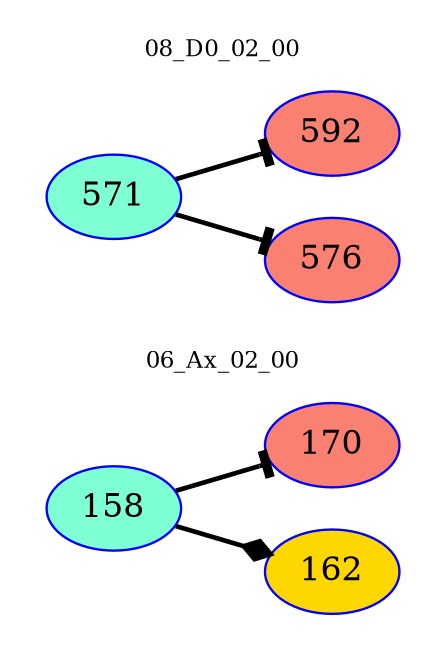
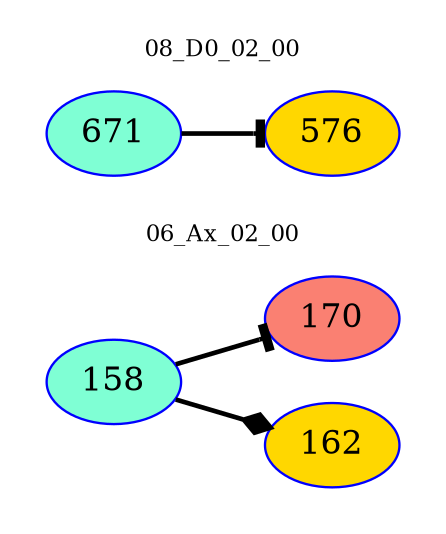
node "592": removed
node "571": label "571" -> "671"
node "576": fillcolor salmon -> gold
